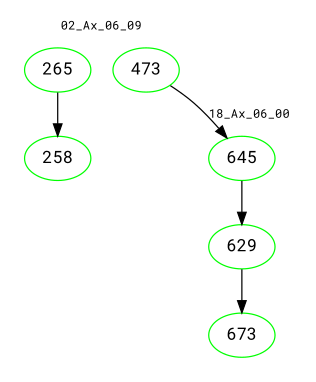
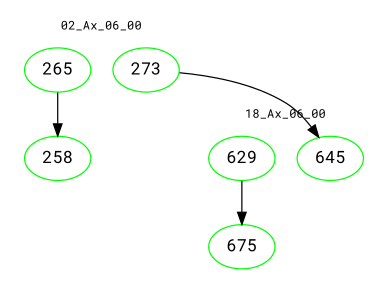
cluster "02_Ax_06_09": label "02_Ax_06_09" -> "02_Ax_06_00"
node "473": label "473" -> "273"
edge "645" -> "629": removed
node "673": label "673" -> "675"
